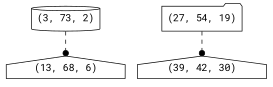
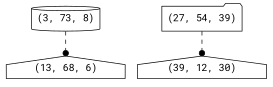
node "(3, 73, 2)": label "(3, 73, 2)" -> "(3, 73, 8)"
node "(27, 54, 19)": label "(27, 54, 19)" -> "(27, 54, 39)"
node "(39, 42, 30)": label "(39, 42, 30)" -> "(39, 12, 30)"
